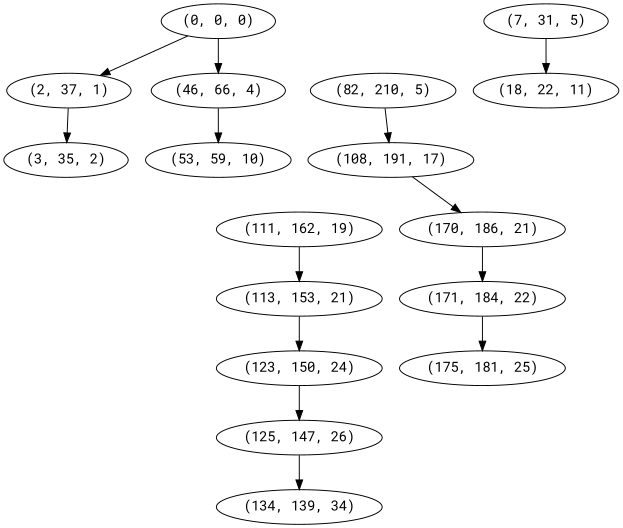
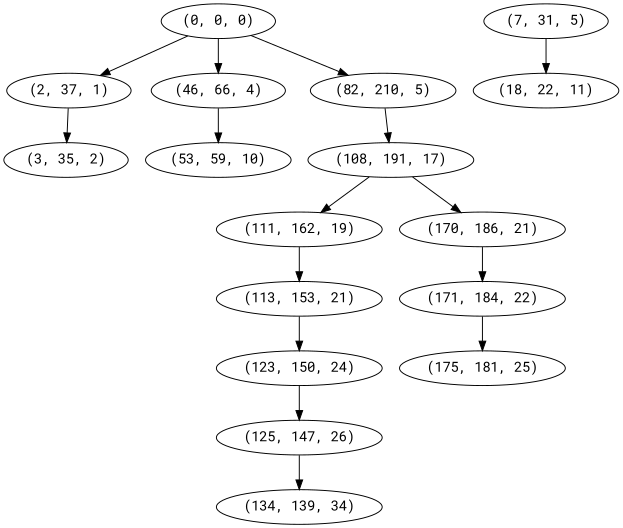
edge "(0, 0, 0)" -> "(82, 210, 5)": added
edge "(108, 191, 17)" -> "(111, 162, 19)": added
